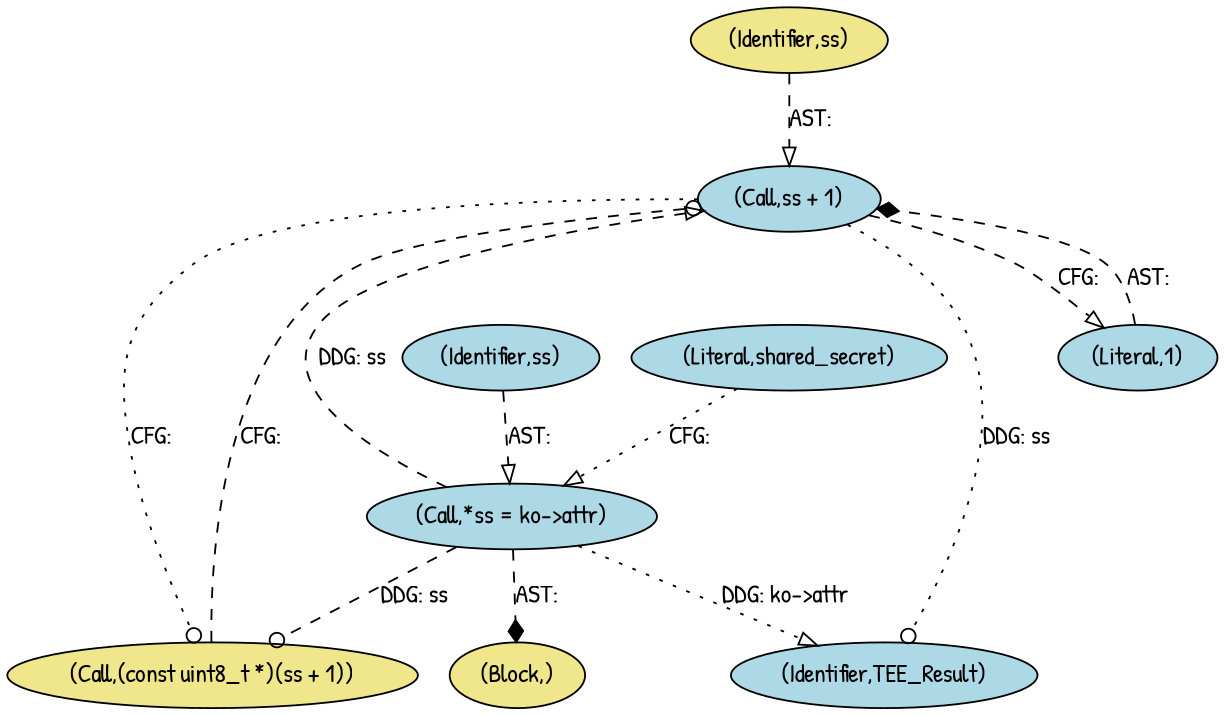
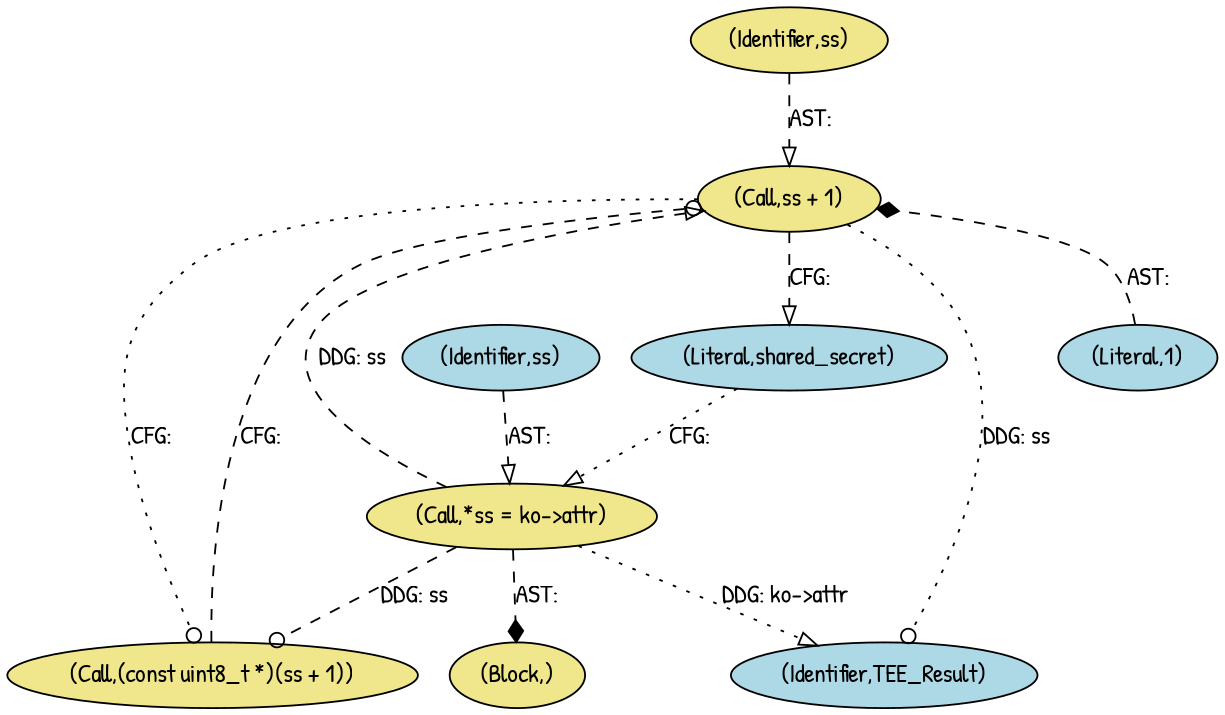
node "(Call,ss + 1)": fillcolor lightblue -> khaki
edge "(Call,ss + 1)" -> "(Literal,1)": now "(Call,ss + 1)" -> "(Literal,shared_secret)"
node "(Call,*ss = ko->attr)": fillcolor lightblue -> khaki
